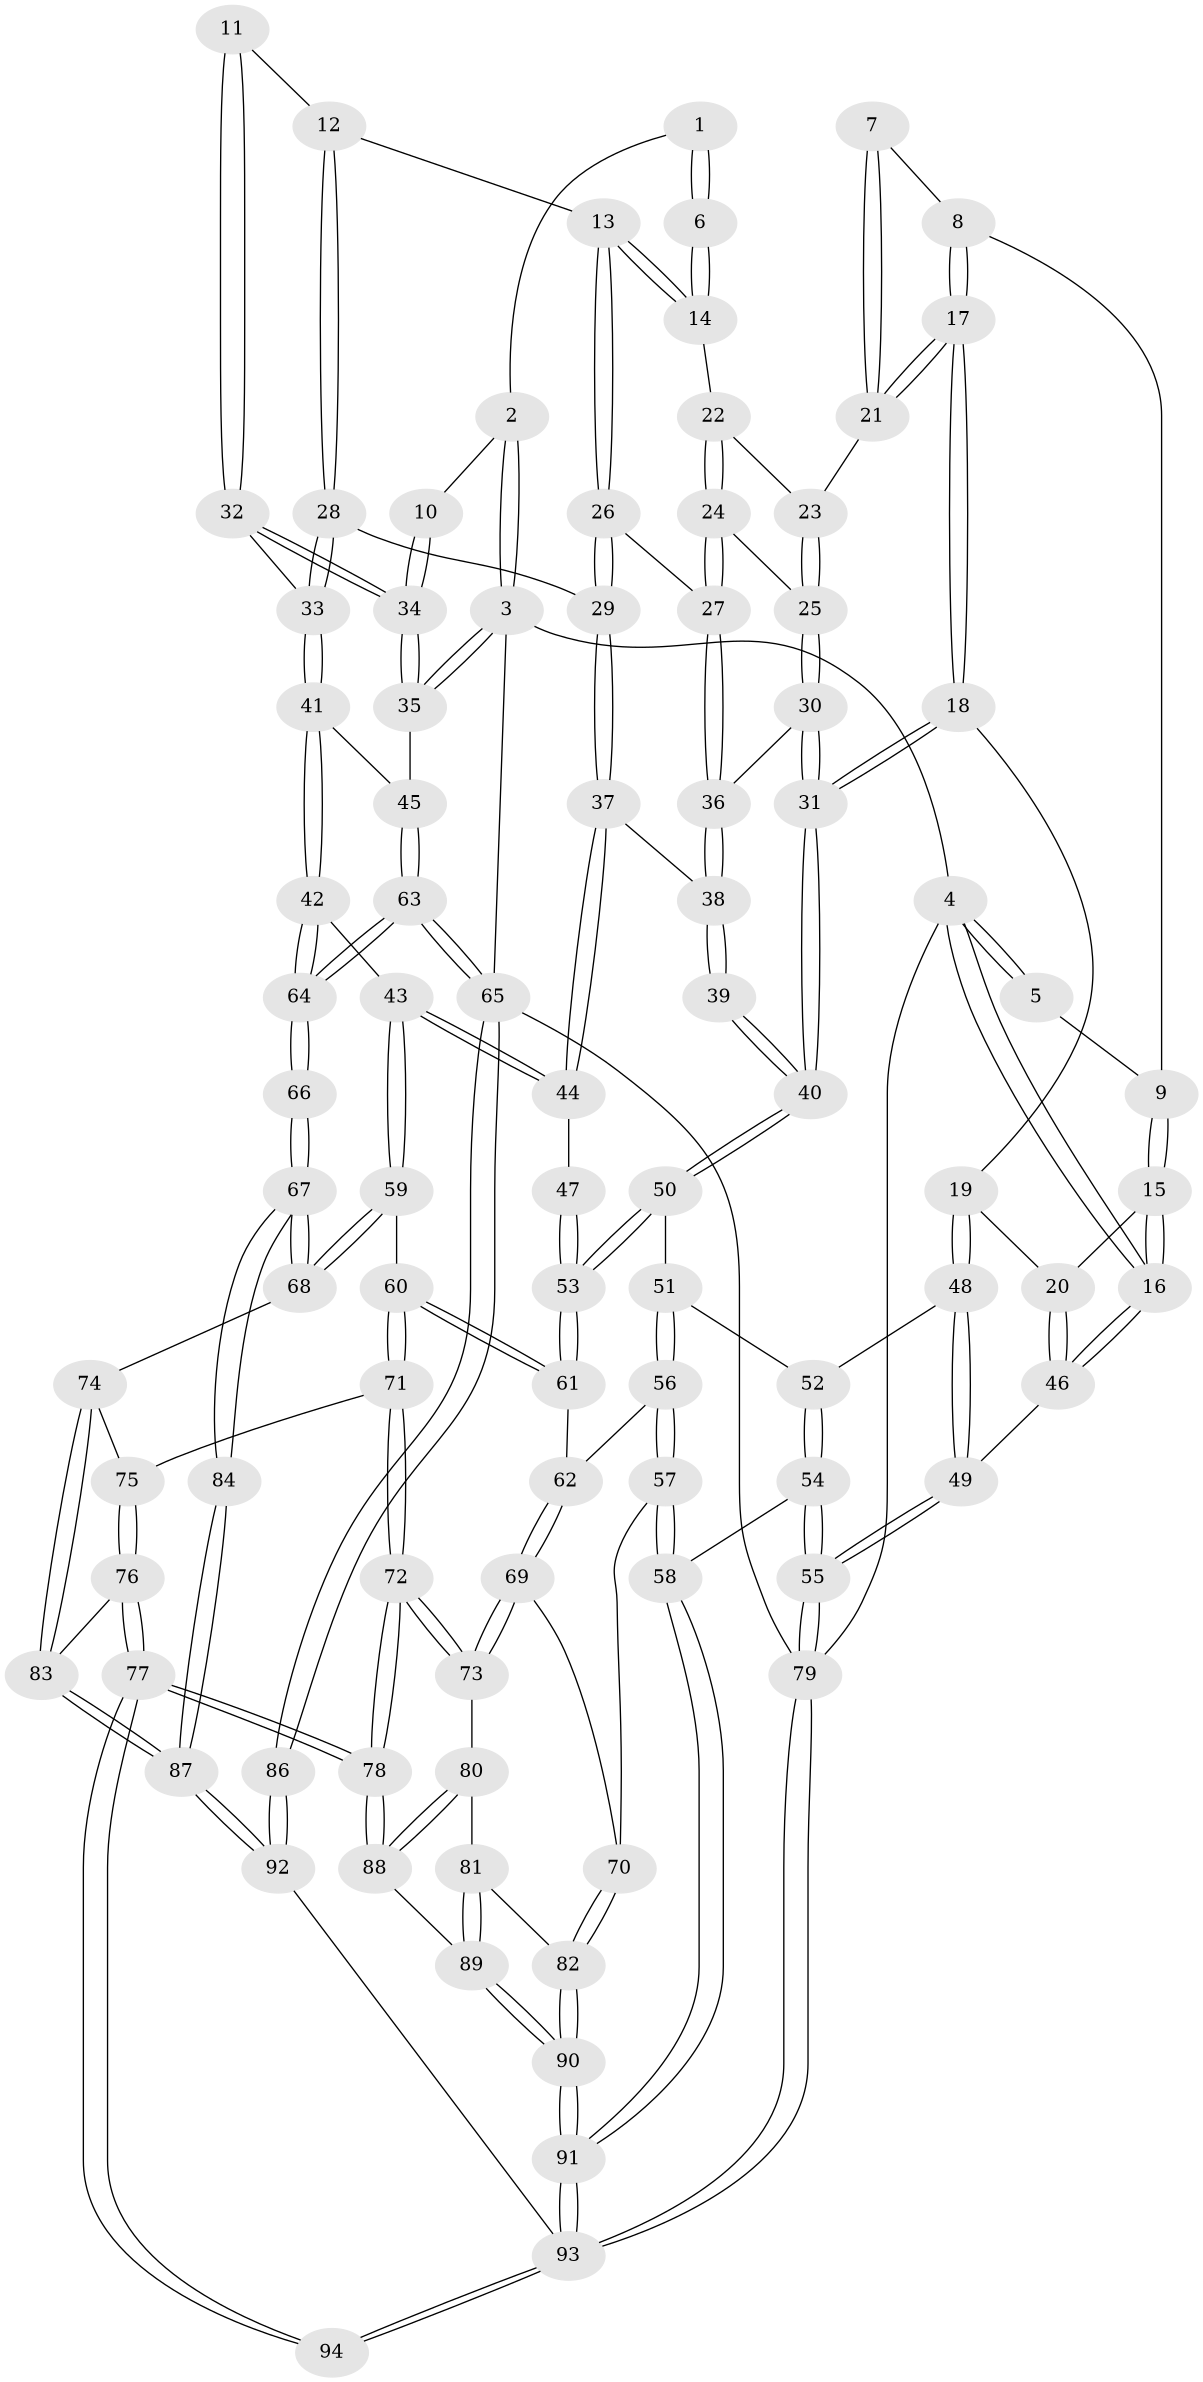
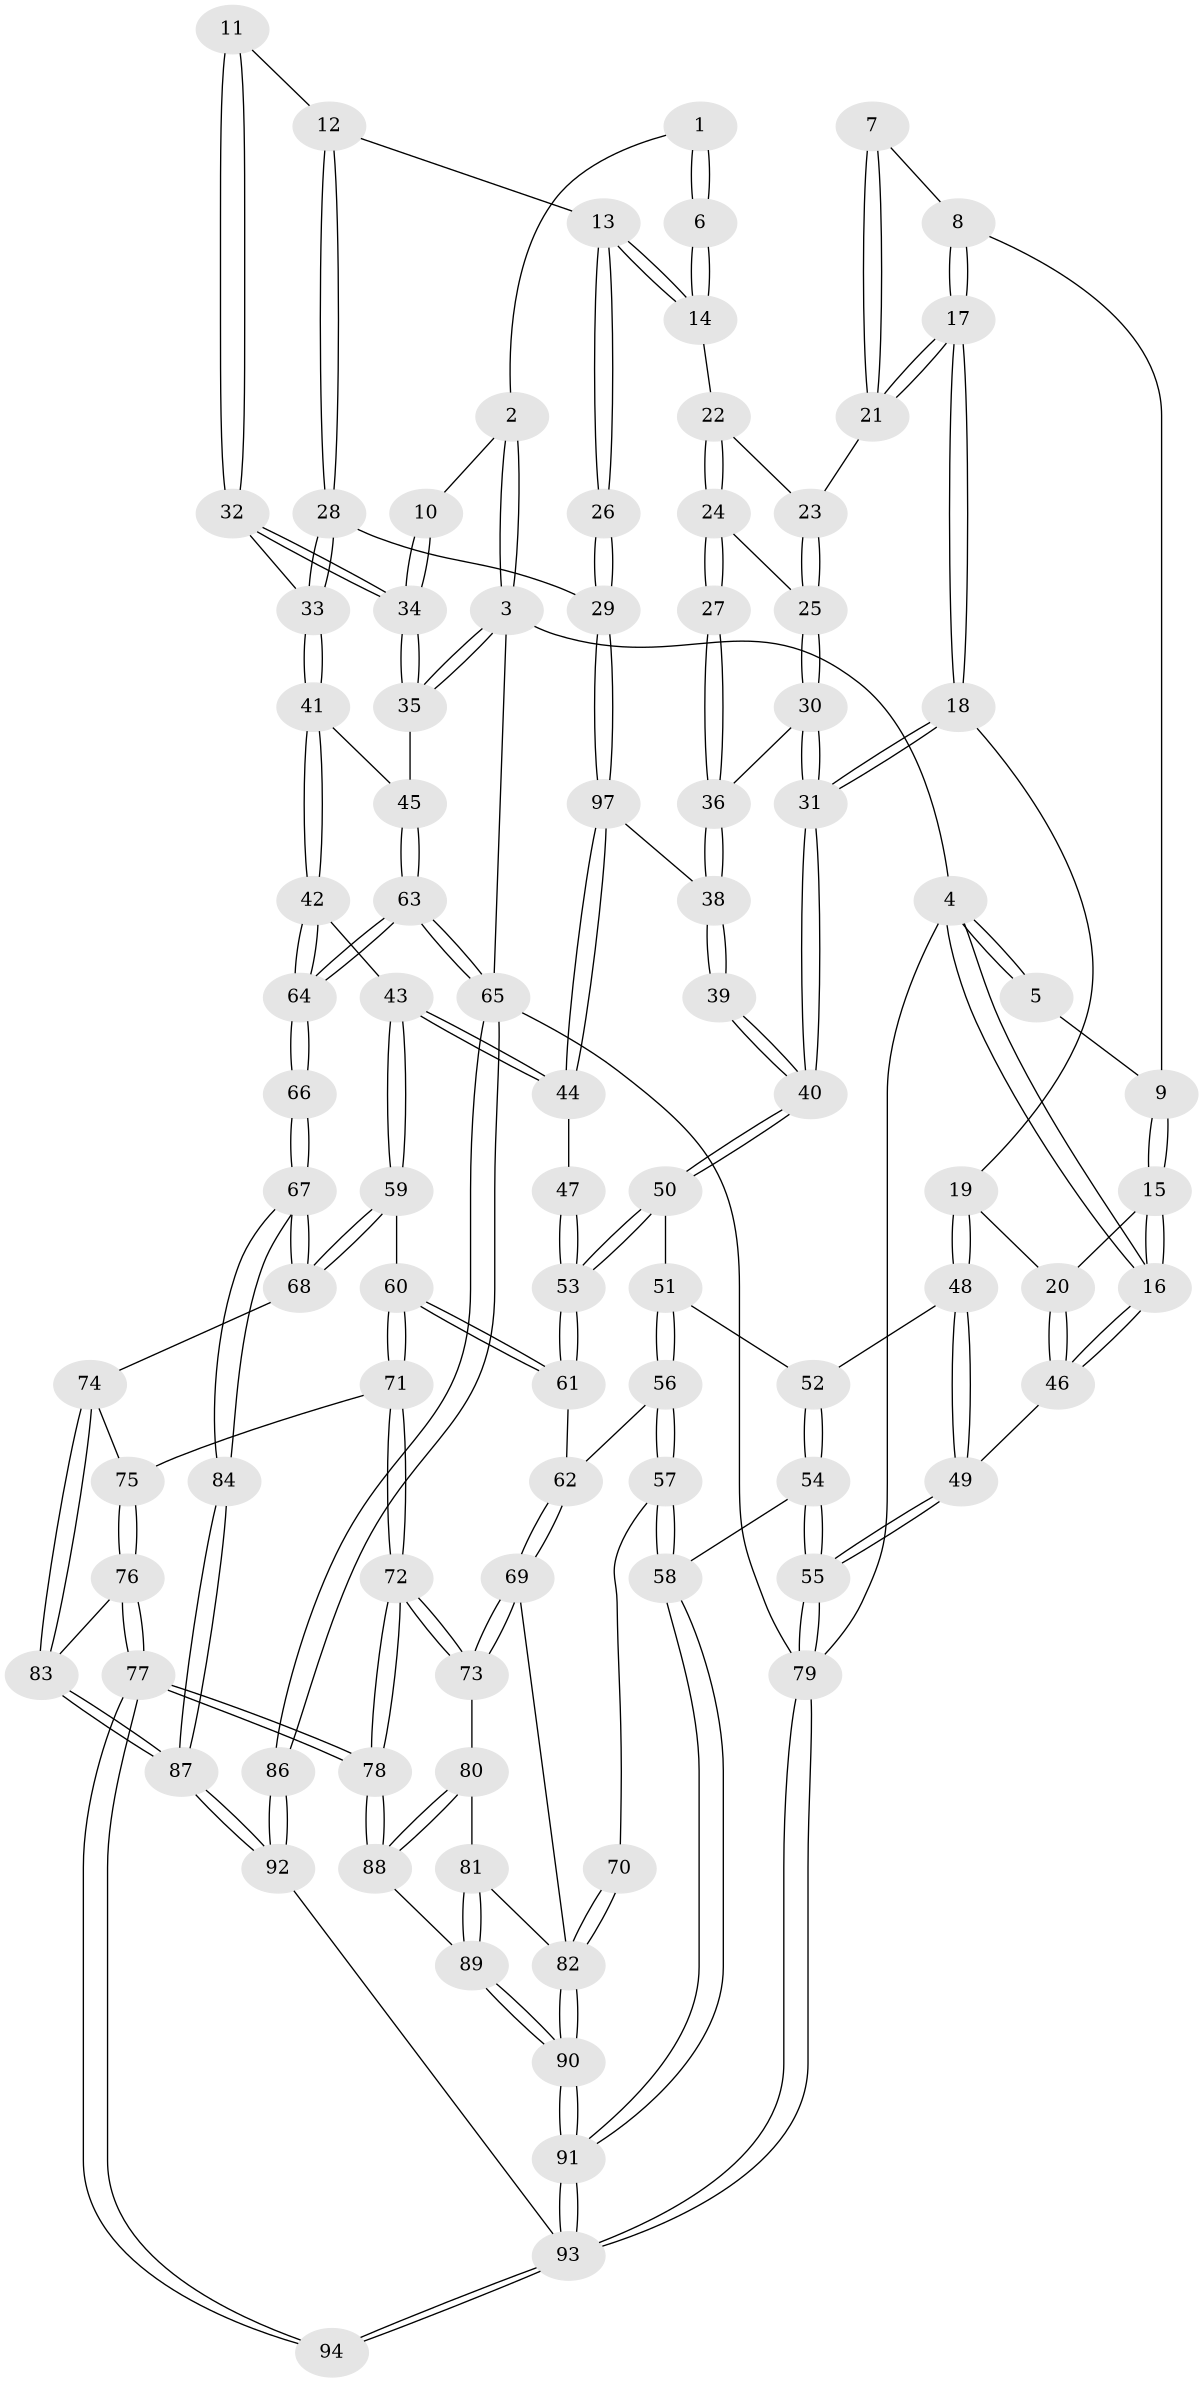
edge "26" -- "27": removed
node "37": label "37" -> "97"
edge "69" -- "70": now "69" -- "82"
